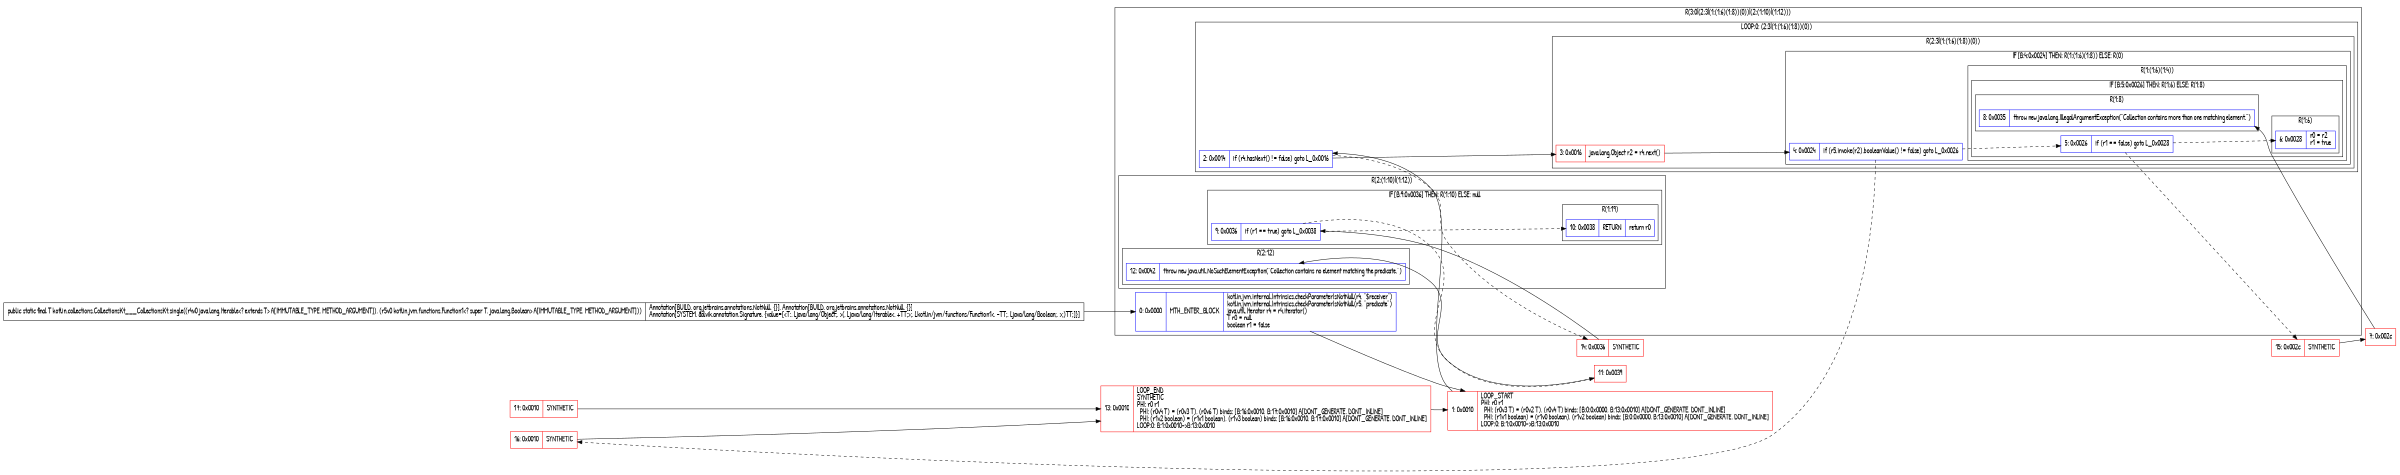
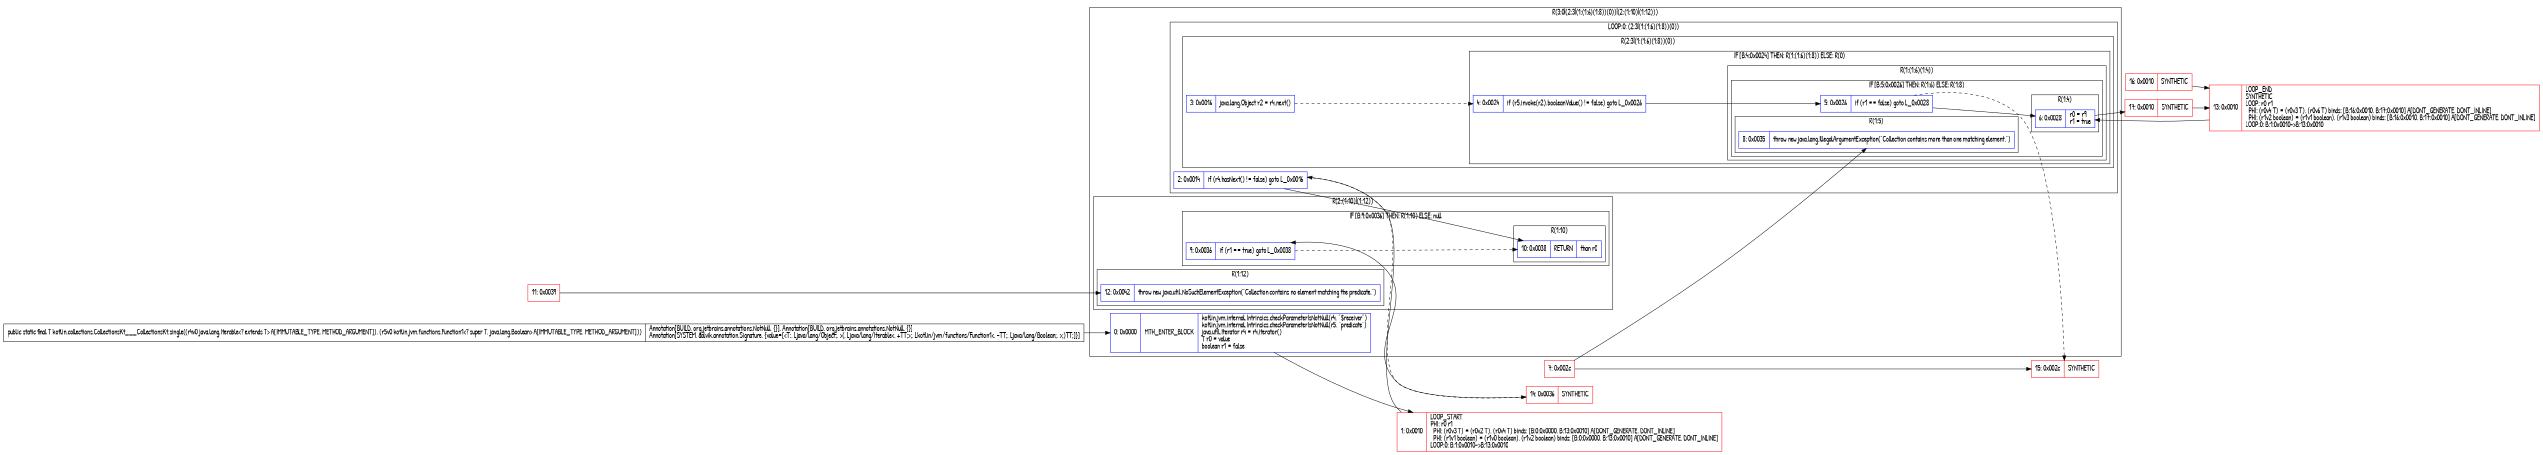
cluster "R(1:8)": label "R(1:8)" -> "R(1:5)"
edge "6: 0x0028" -> "17: 0x0010": added
cluster "R(1:6)": label "R(1:6)" -> "R(1:4)"
node "6: 0x0028": text "r0 = r2" -> "r0 = r9"
edge "5: 0x0026" -> "6: 0x0028": style dashed -> solid
edge "4: 0x0024" -> "5: 0x0026": style dashed -> solid
edge "3: 0x0016" -> "4: 0x0024": style solid -> dashed
node "3: 0x0016": color red -> blue
edge "2: 0x0014" -> "3: 0x0016": now "2: 0x0014" -> "10: 0x0038"
cluster "R(1:19)": label "R(1:19)" -> "R(1:10)"
node "10: 0x0038": text "return r0" -> "than r0"
cluster "R(2:12)": label "R(2:12)" -> "R(1:12)"
edge "9: 0x0036" -> "11: 0x0039": removed
node "0: 0x0000": text "T r0 = null" -> "T r0 = value"
edge "15: 0x002c" -> "7: 0x002c": reversed
node "13: 0x0010": text "PHI: r0 r1" -> "LOOP: r0 r1"
edge "13: 0x0010" -> "1: 0x0010": now "13: 0x0010" -> "6: 0x0028"
edge "4: 0x0024" -> "16: 0x0010": removed
